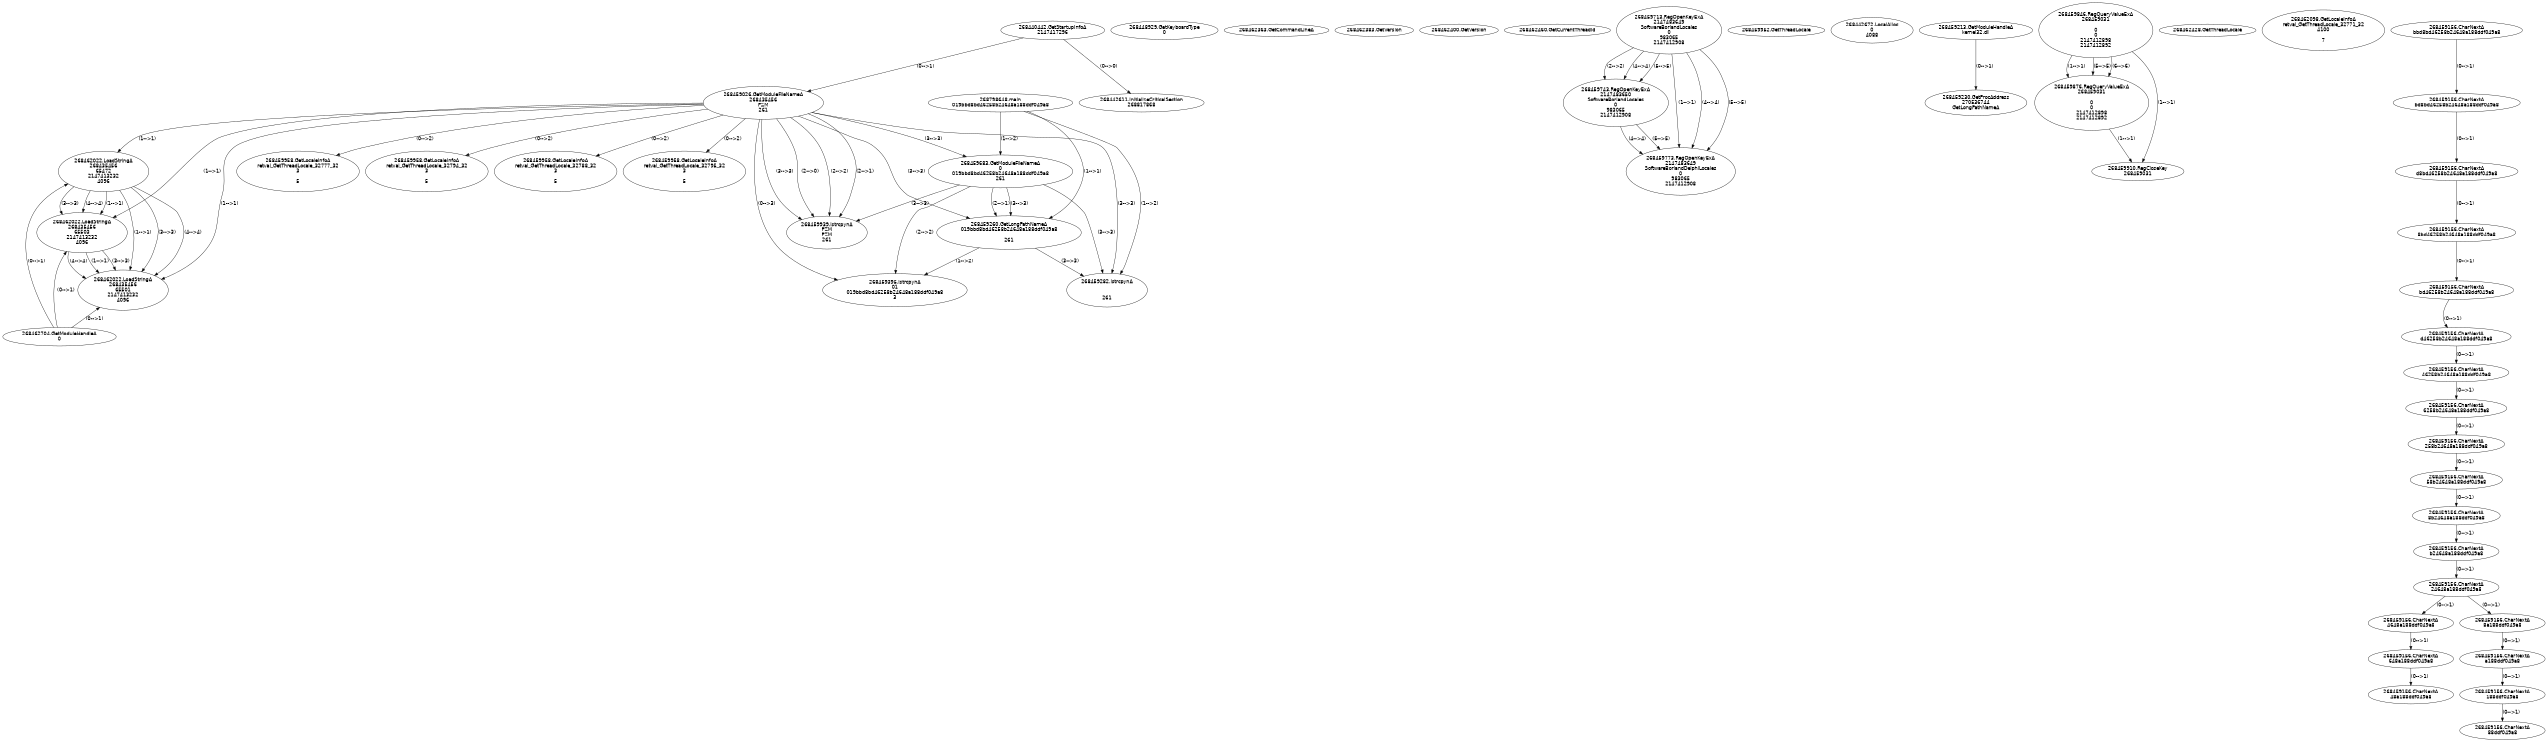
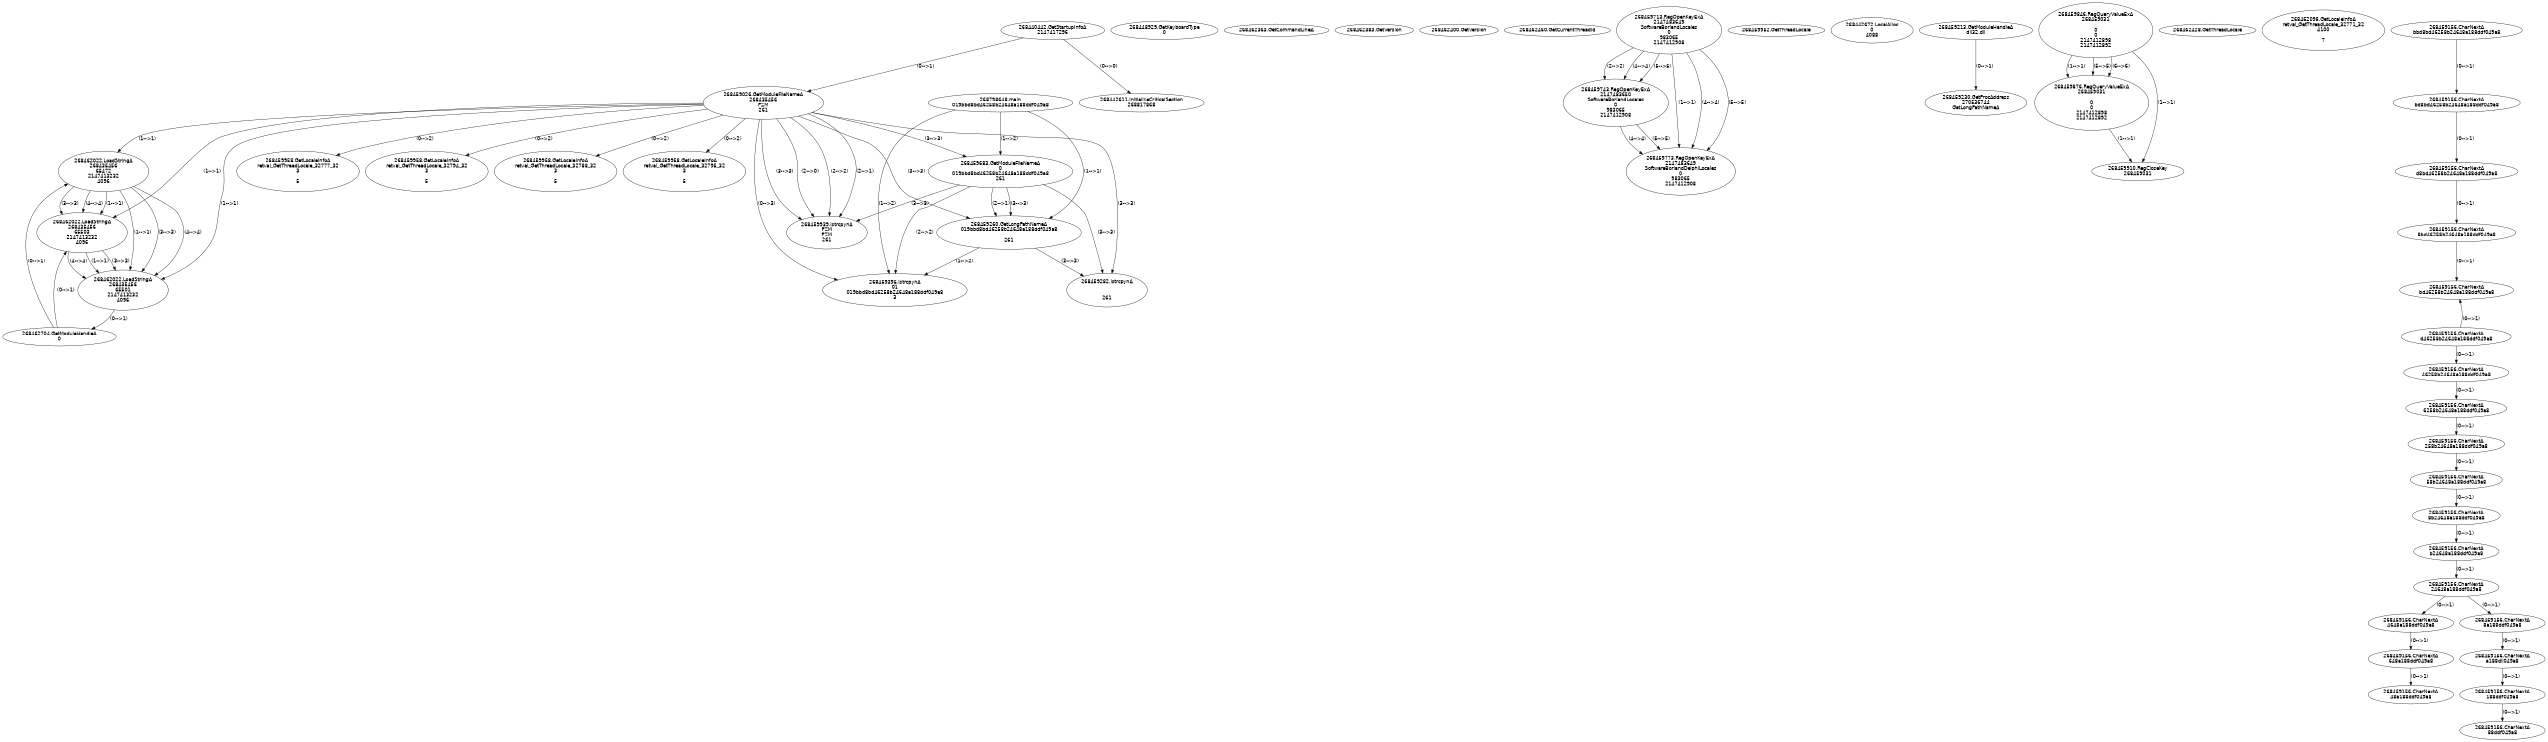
node "268459213.GetModuleHandleA kernel32.dll": label "268459213.GetModuleHandleA kernel32.dll" -> "268459213.GetModuleHandleA dll32.dll"
edge "268798648.main 019bbd8bd46258b24648a188ddf049a8" -> "268459282.lstrcpynA 261": now "268798648.main 019bbd8bd46258b24648a188ddf049a8" -> "268459395.lstrcpynA 01 019bbd8bd46258b24648a188ddf049a8 3"
edge "268459156.CharNextA bd46258b24648a188ddf049a8" -> "268459156.CharNextA d46258b24648a188ddf049a8": reversed
edge "268462704.GetModuleHandleA 0" -> "268462022.LoadStringA 268435456 65501 2147413232 4096": reversed
node "268459156.CharNextA a188ddf049a8": label "268459156.CharNextA a188ddf049a8" -> "268459156.CharNextA a188dll049a8"
